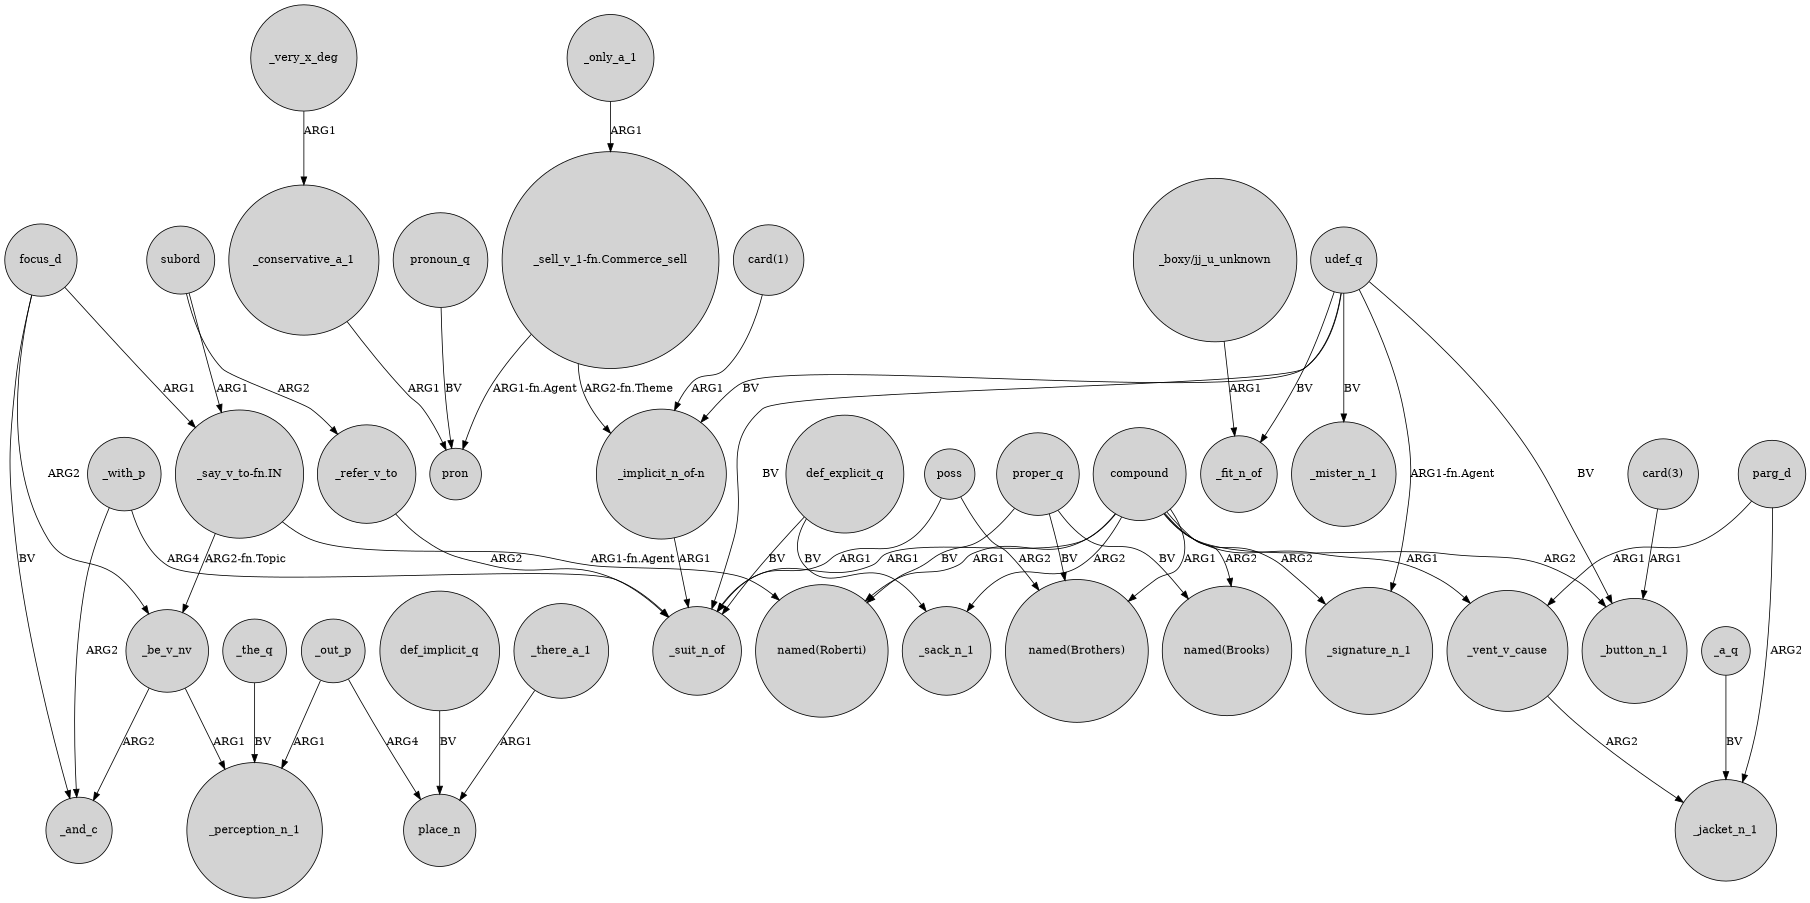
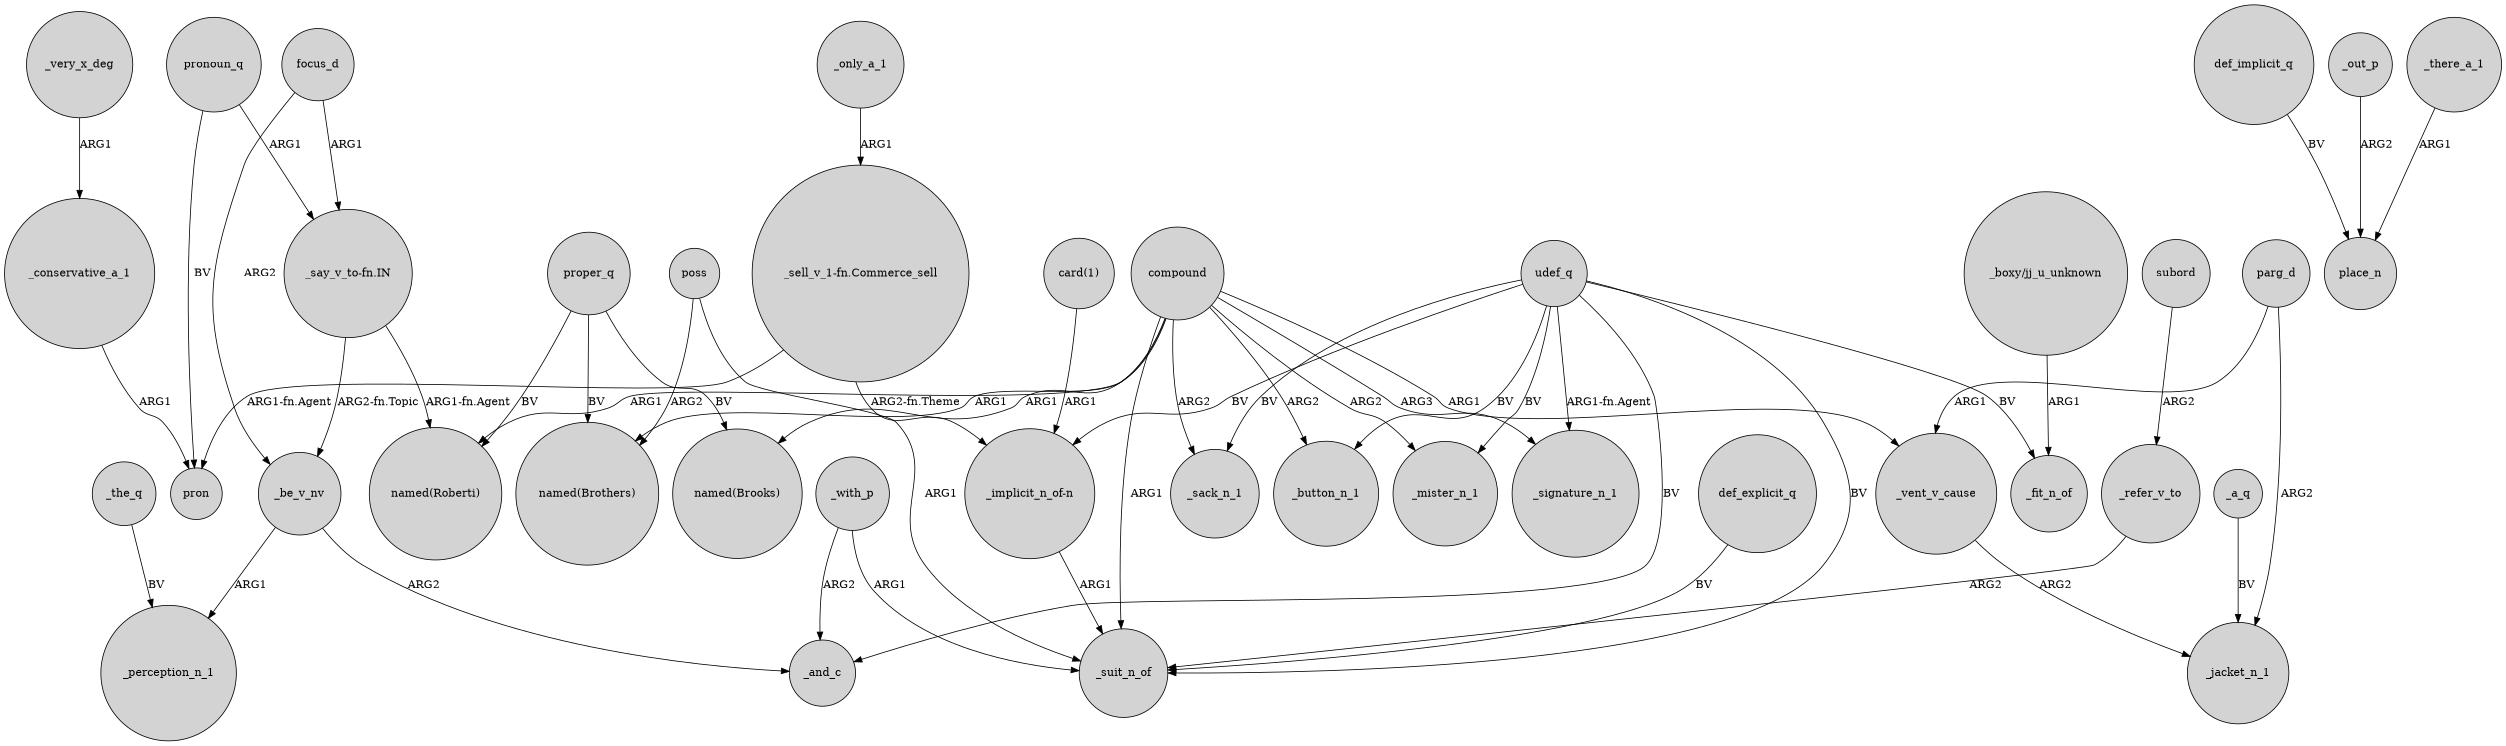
edge "subord" -> "_say_v_to-fn.IN": now "pronoun_q" -> "_say_v_to-fn.IN"
edge "compound" -> "_mister_n_1": added, label "ARG2"
node "card(3)": removed
edge "focus_d" -> "_and_c": now "udef_q" -> "_and_c"
edge "_with_p" -> "_suit_n_of": label "ARG4" -> "ARG1"
edge "compound" -> "named(Brooks)": label "ARG2" -> "ARG1"
edge "compound" -> "_signature_n_1": label "ARG2" -> "ARG3"
edge "def_explicit_q" -> "_sack_n_1": now "udef_q" -> "_sack_n_1"
edge "_out_p" -> "_perception_n_1": removed, label "ARG1"
edge "_out_p" -> "place_n": label "ARG4" -> "ARG2"
